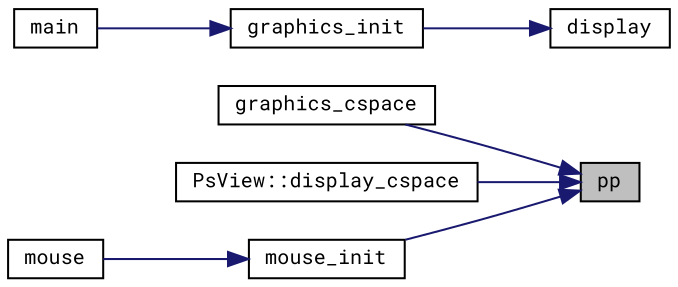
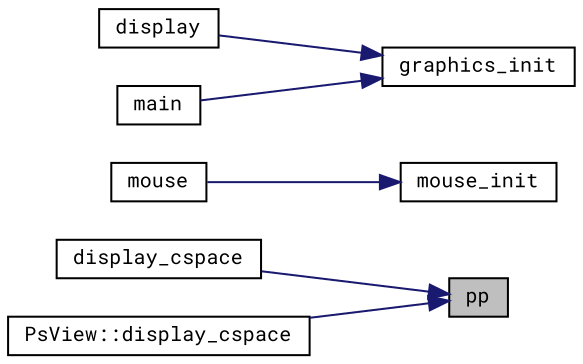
edge "graphics_init" -> "display": reversed
node "graphics_cspace": label "graphics_cspace" -> "display_cspace"
edge "mouse_init" -> "pp": removed
